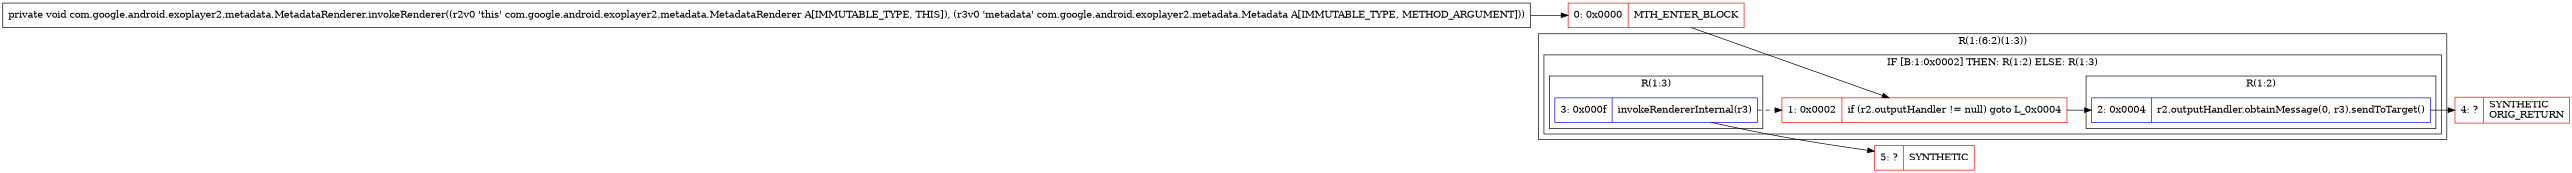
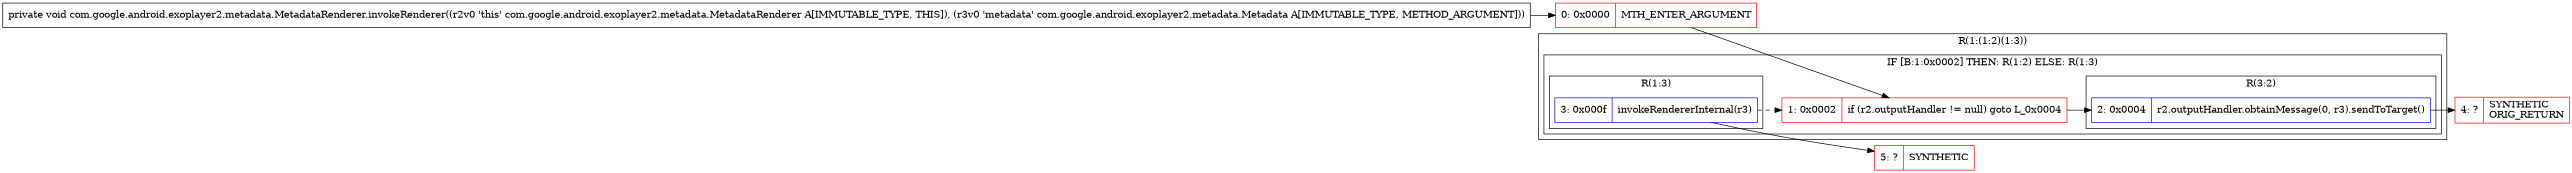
node "0: 0x0000": text "MTH_ENTER_BLOCK" -> "MTH_ENTER_ARGUMENT"
cluster "R(1:(6:2)(1:3))": label "R(1:(6:2)(1:3))" -> "R(1:(1:2)(1:3))"
cluster "R(1:2)": label "R(1:2)" -> "R(3:2)"
